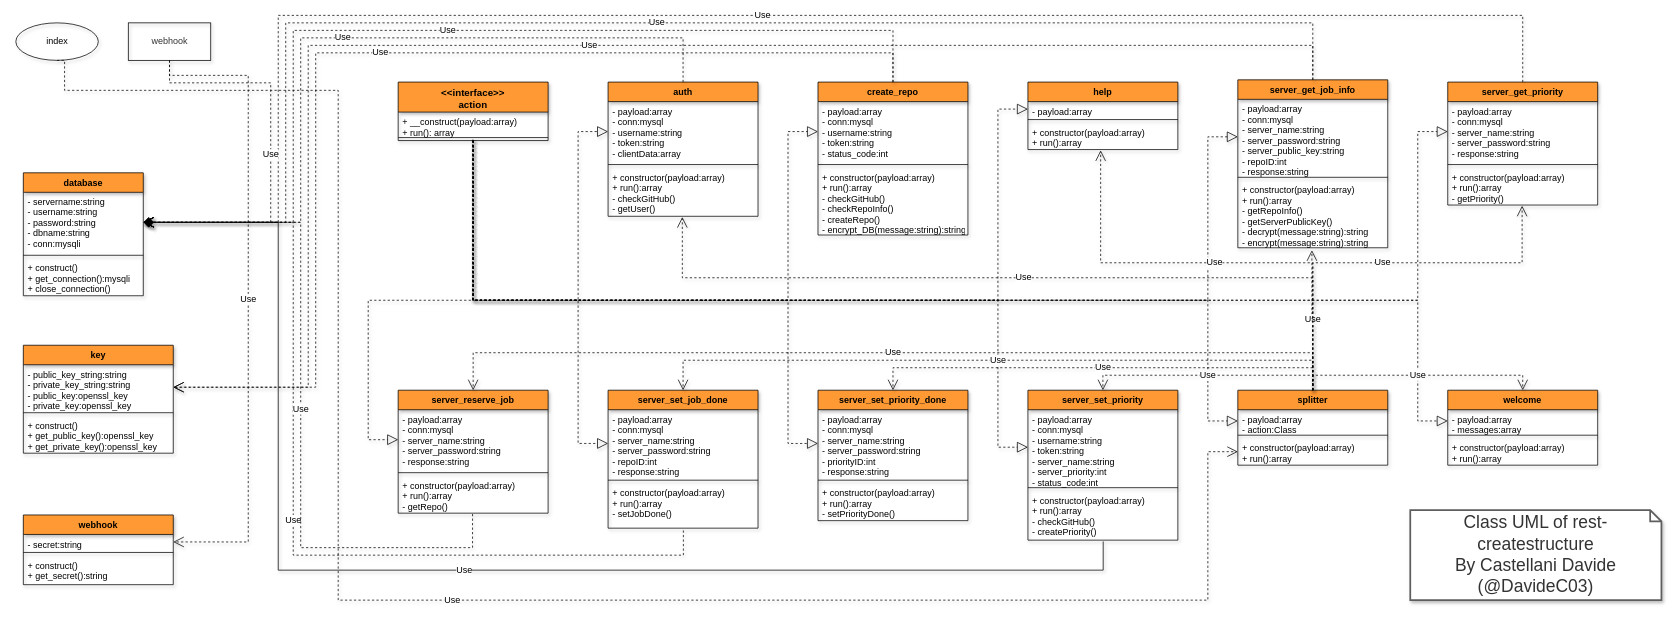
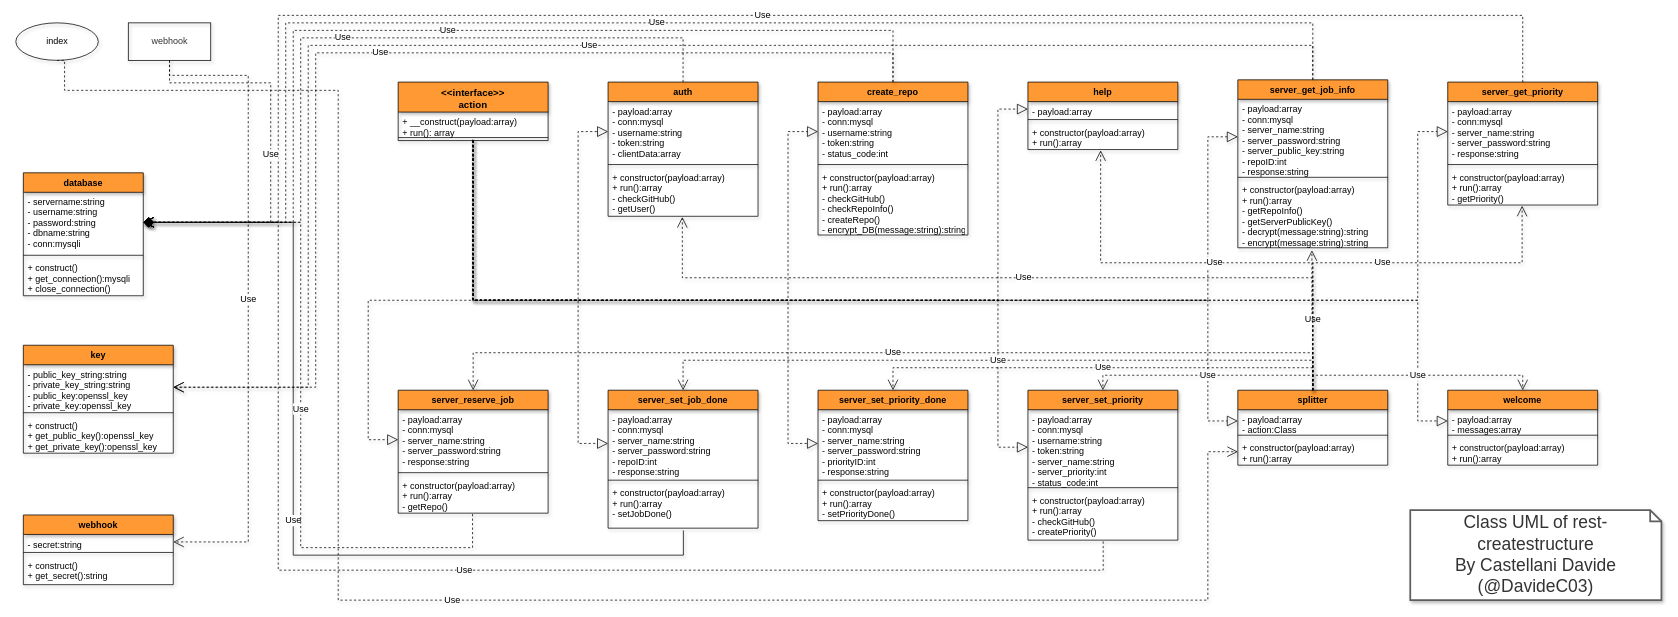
edge "server_get_job_info" -> "- servername:string - username:string - password:string - dbname:string - conn:mysqli": arrowhead open -> diamond
edge "+ constructor(payload:array) + run():array - setJobDone()" -> "- servername:string - username:string - password:string - dbname:string - conn:mysqli": style dashed -> solid
edge "+ constructor(payload:array) + run():array - checkGitHub() - createPriority()" -> "- servername:string - username:string - password:string - dbname:string - conn:mysqli": style solid -> dashed
